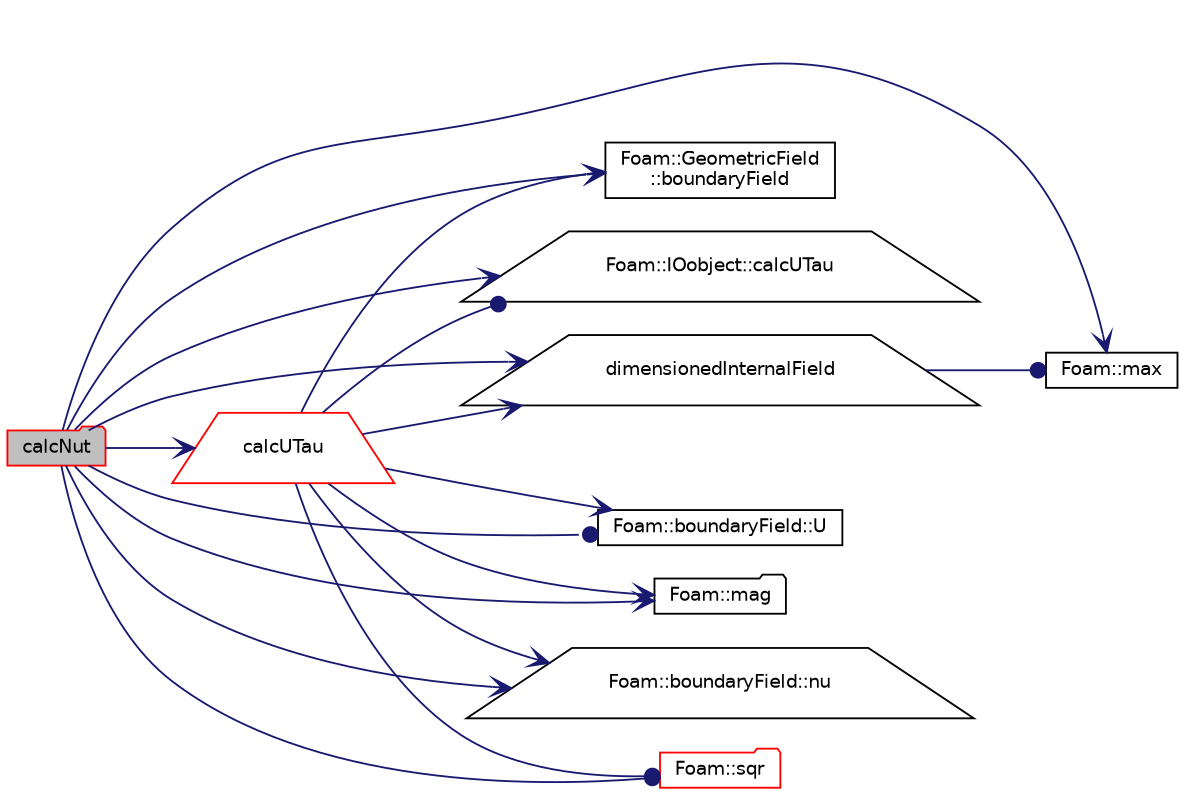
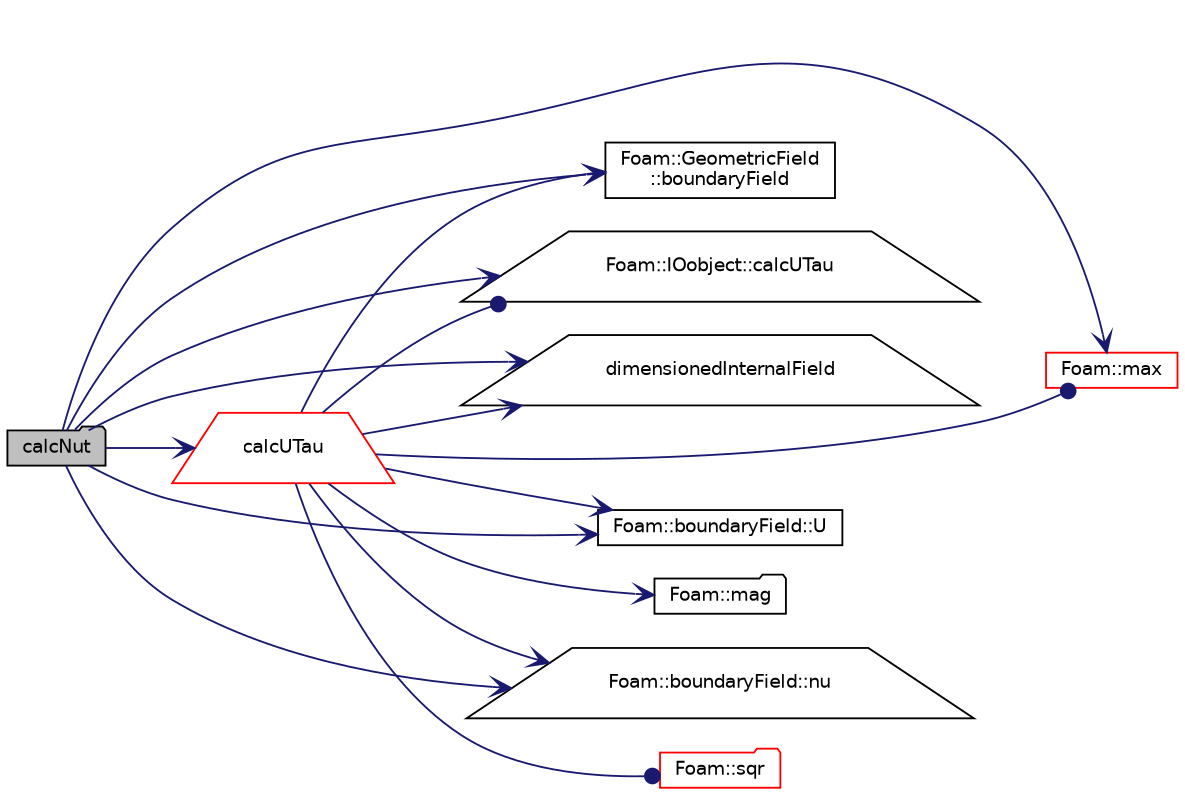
edge "dimensionedInternalField" -> "Foam::max": now "calcUTau" -> "Foam::max"
node "Foam::max": color black -> red
node "calcNut": color red -> black
edge "calcNut" -> "Foam::boundaryField::U": arrowhead dot -> vee
edge "calcNut" -> "Foam::mag": removed
edge "calcNut" -> "Foam::sqr": removed
